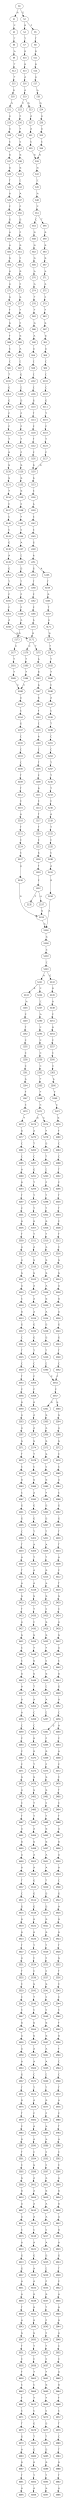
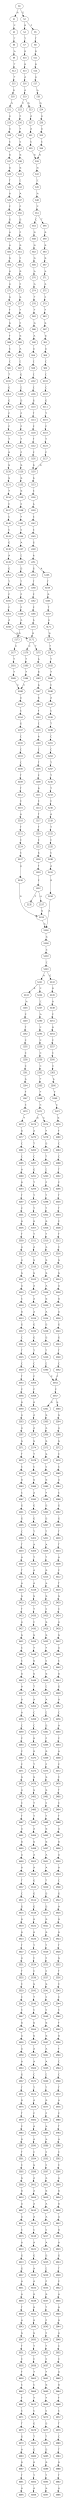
edge "S456" -> "S461": now "S457" -> "S461"
